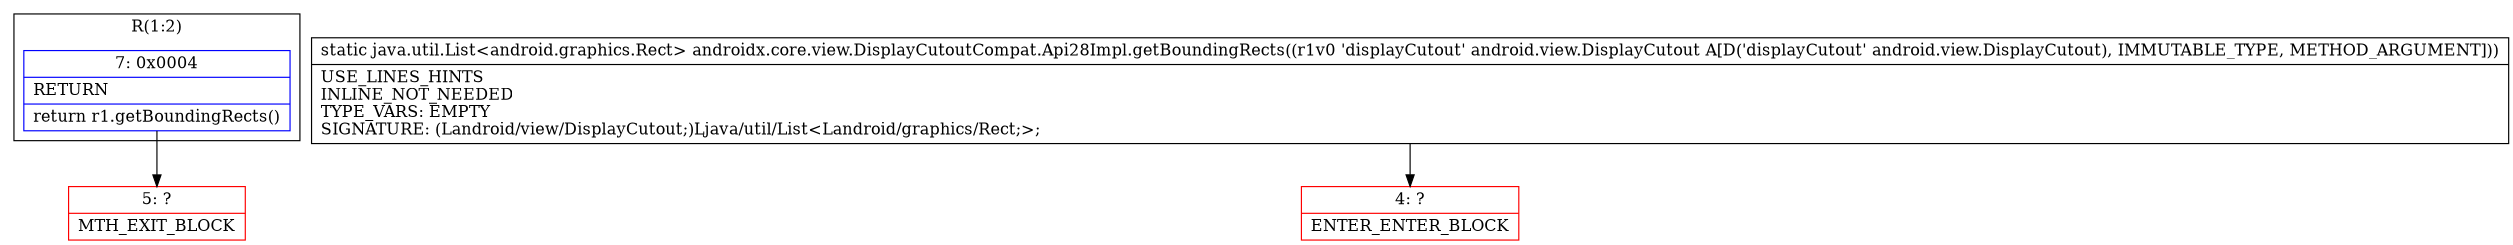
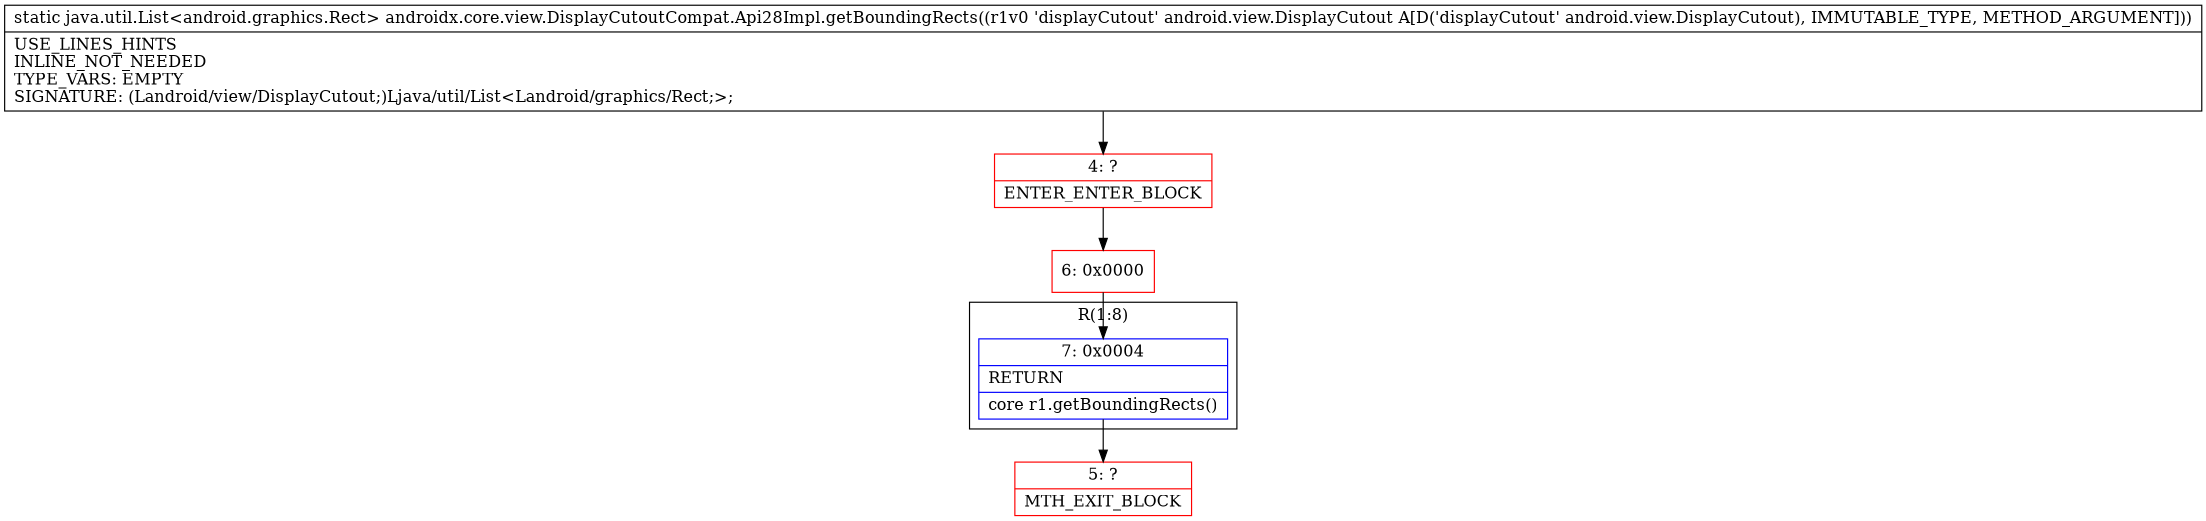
cluster "R(1:2)": label "R(1:2)" -> "R(1:8)"
node "7: 0x0004": text "return r1.getBoundingRects()" -> "core r1.getBoundingRects()"
node "6: 0x0000": added
